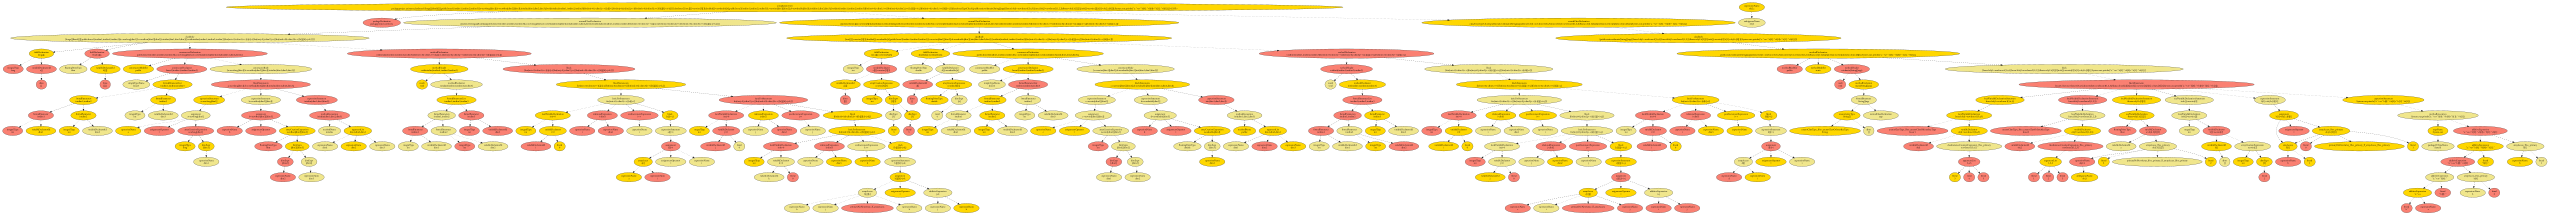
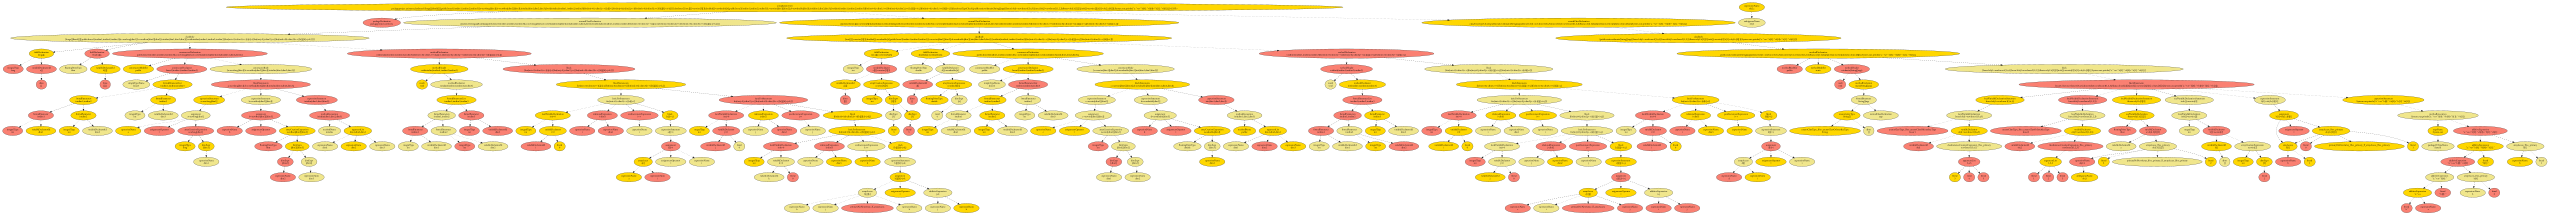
node "relationalExpression i<dim3": fillcolor salmon -> gold
node "localVariableDeclaration Inner1obj1=newInner1(3,4,5)": fillcolor gold -> khaki
